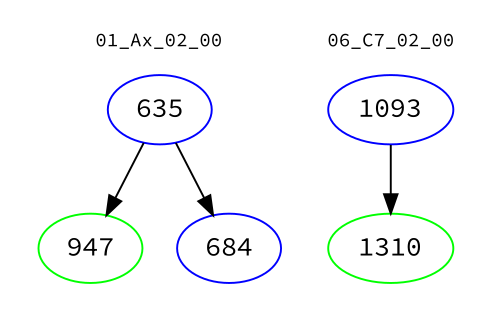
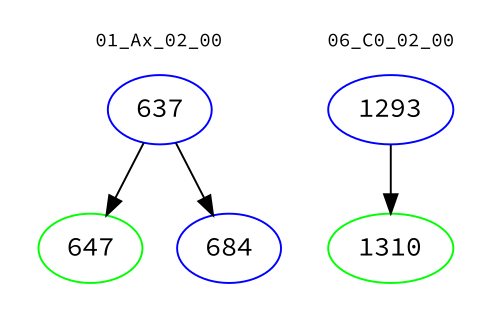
cluster "06_C7_02_00": label "06_C7_02_00" -> "06_C0_02_00"
node "635": label "635" -> "637"
node "1093": label "1093" -> "1293"
node "947": label "947" -> "647"
